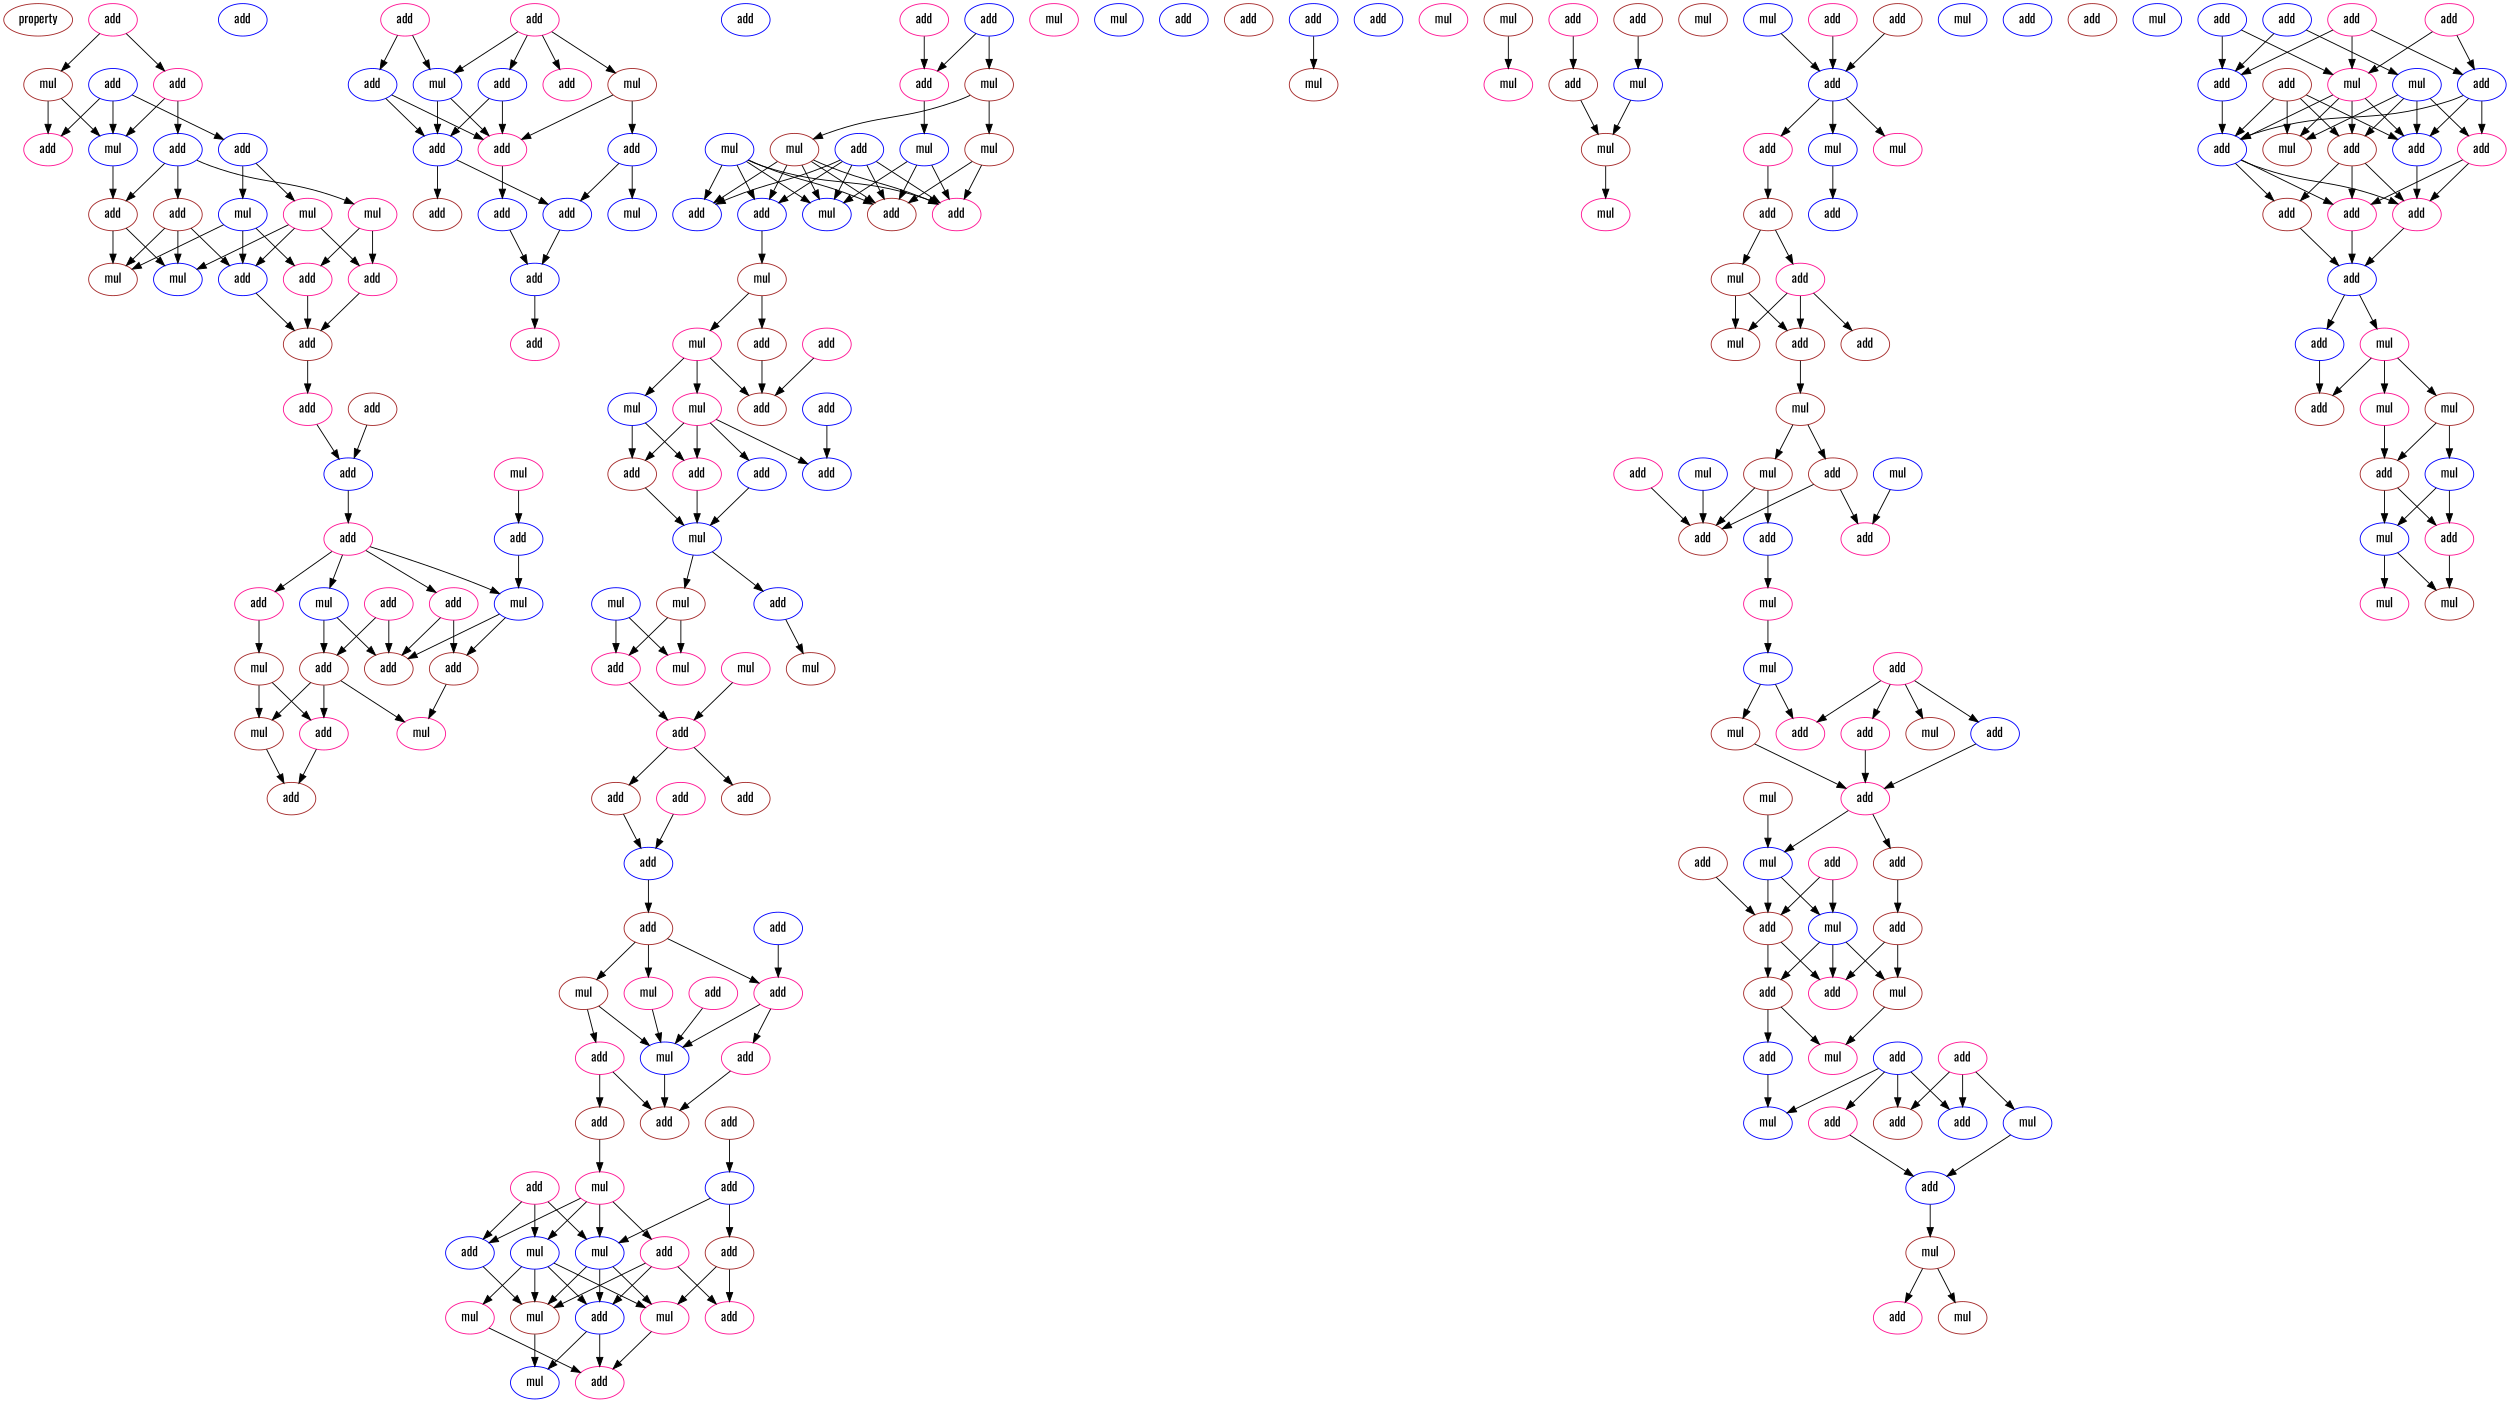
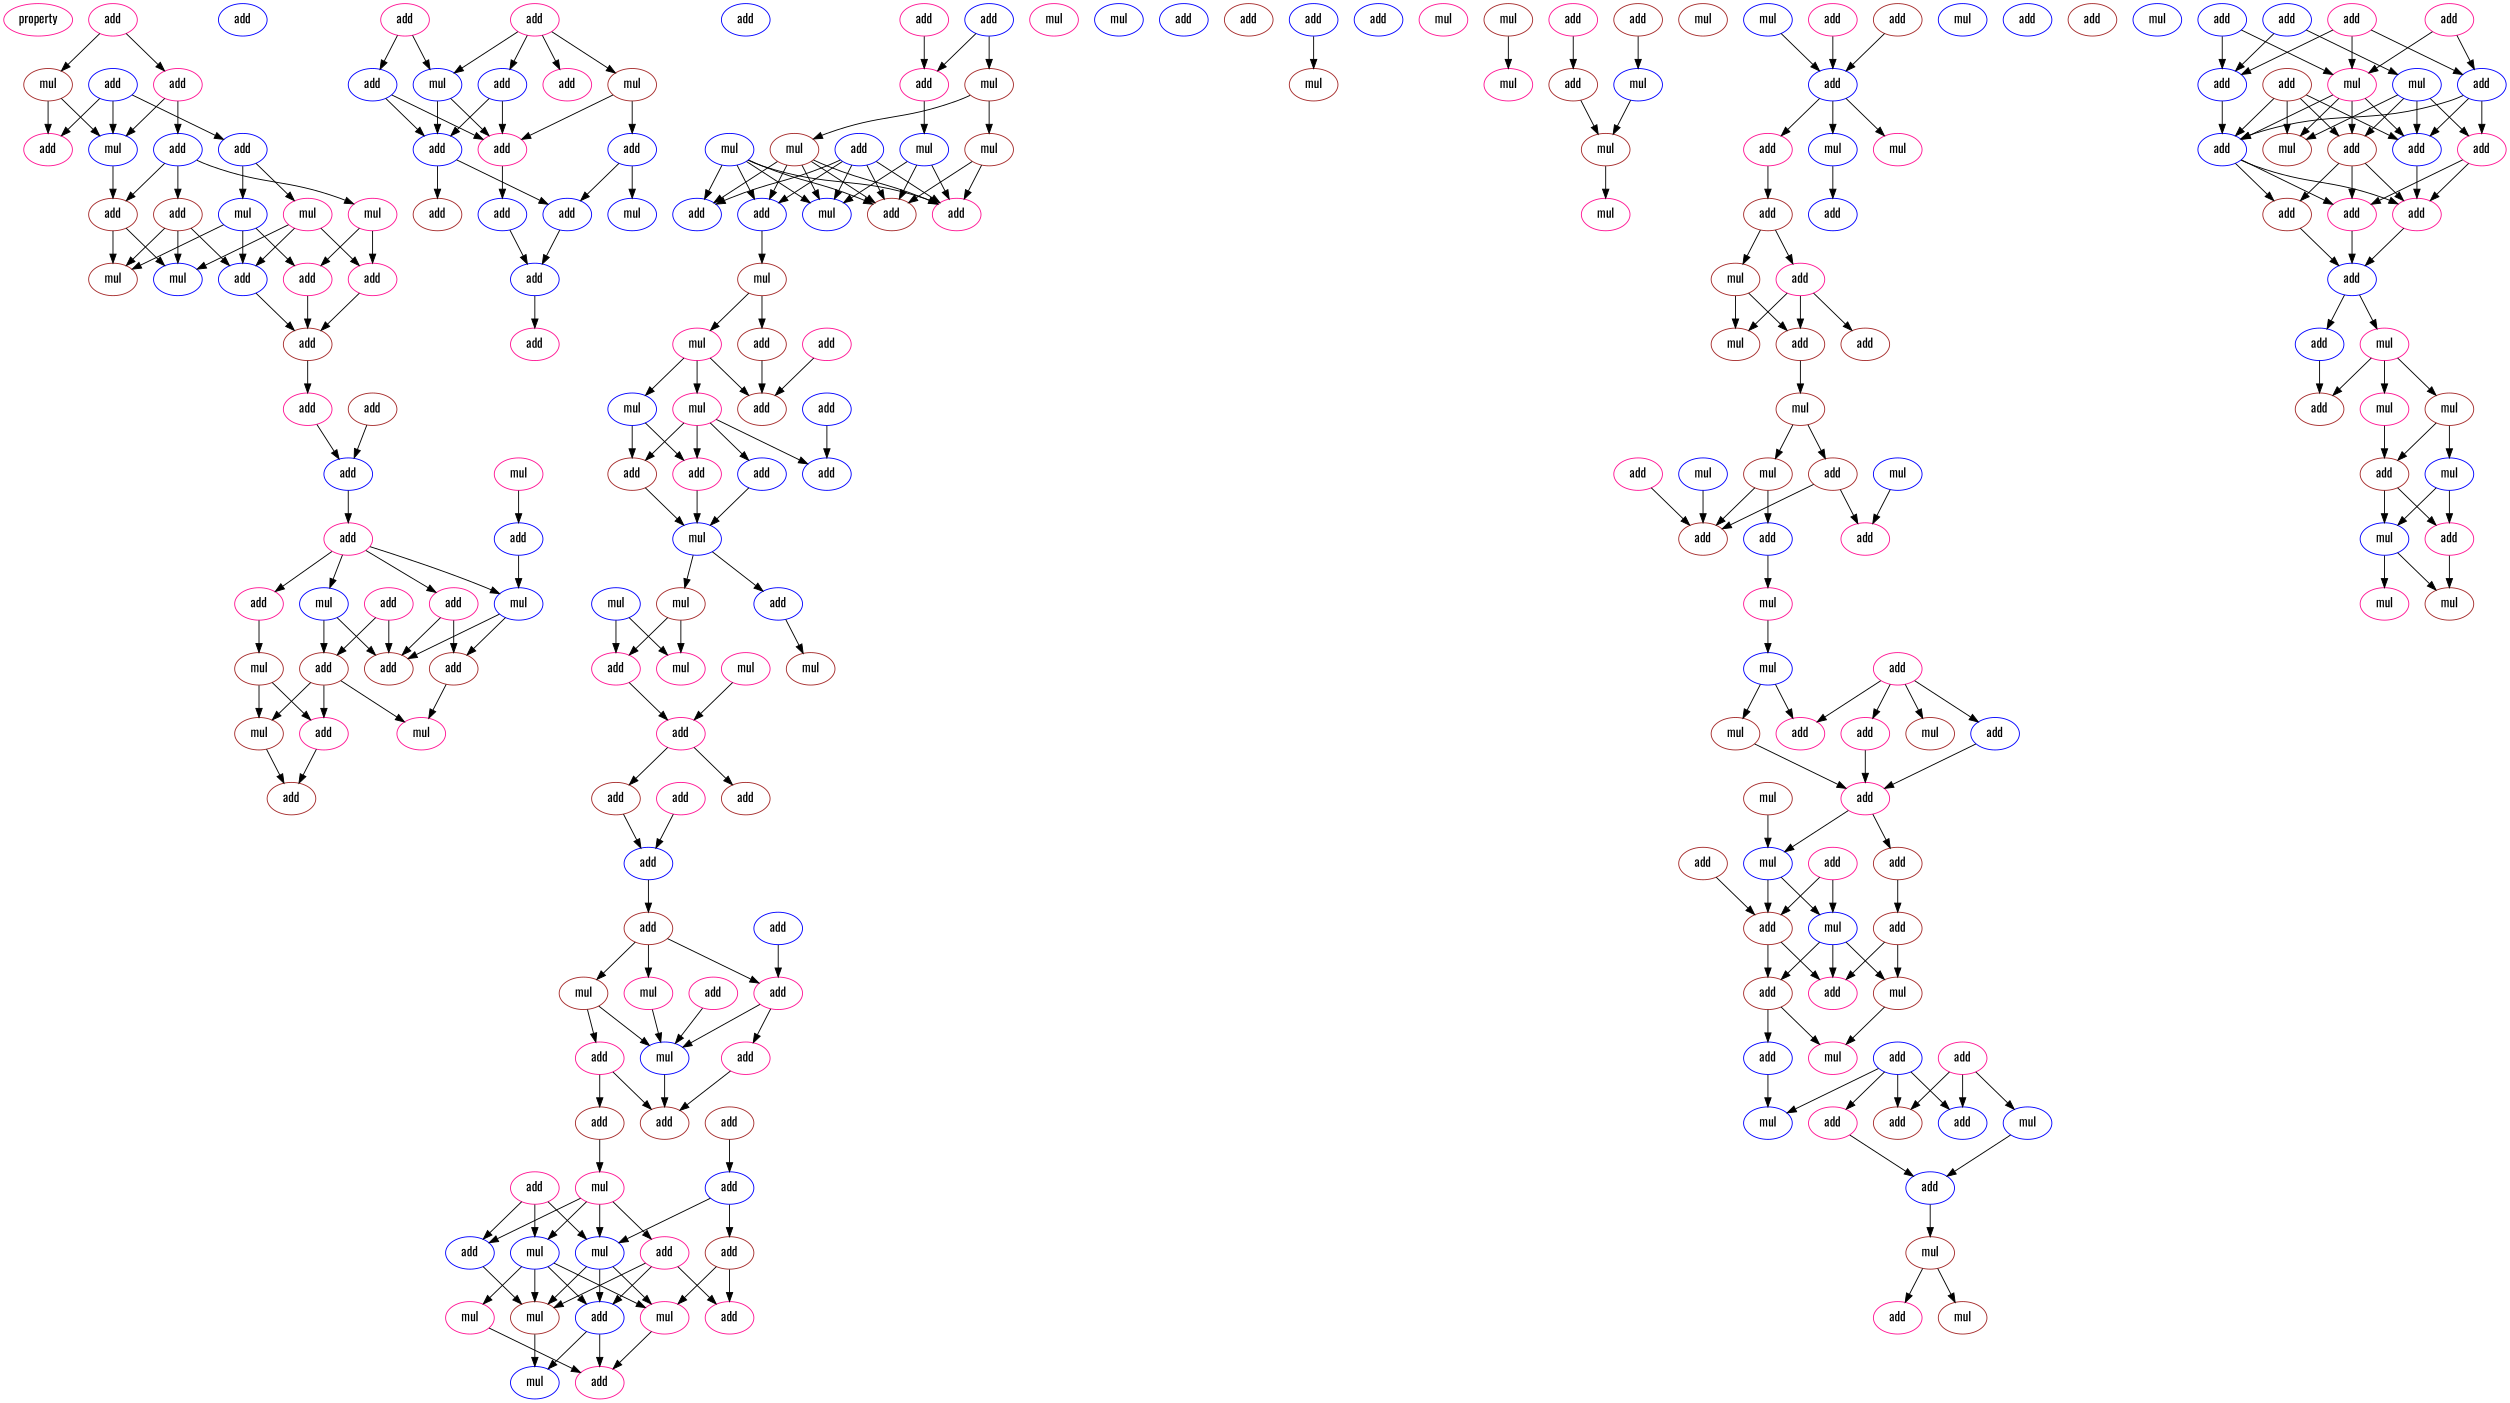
node "property": color brown -> deeppink
